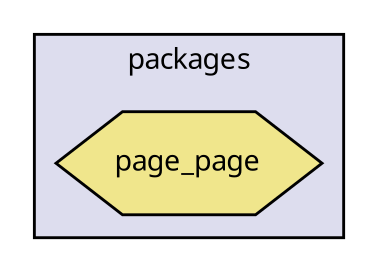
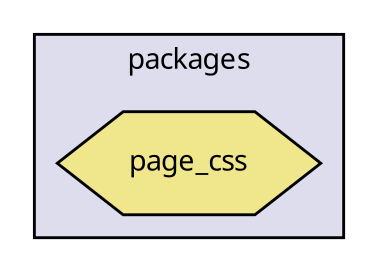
node "page_page": label "page_page" -> "page_css"
